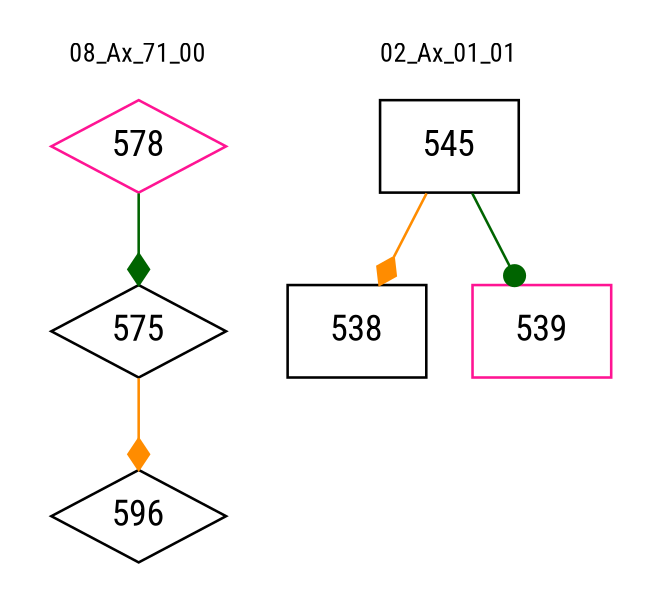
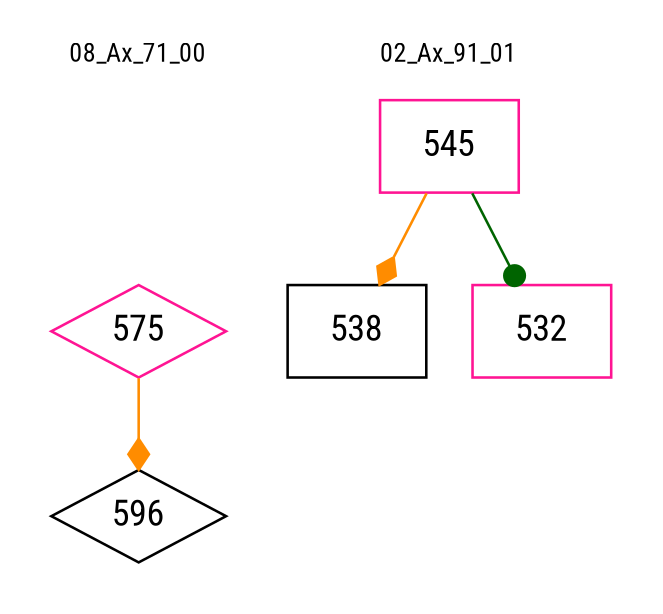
cluster "02_Ax_01_01": label "02_Ax_01_01" -> "02_Ax_91_01"
node "578": removed
node "545": color black -> deeppink
node "575": color black -> deeppink
node "539": label "539" -> "532"
